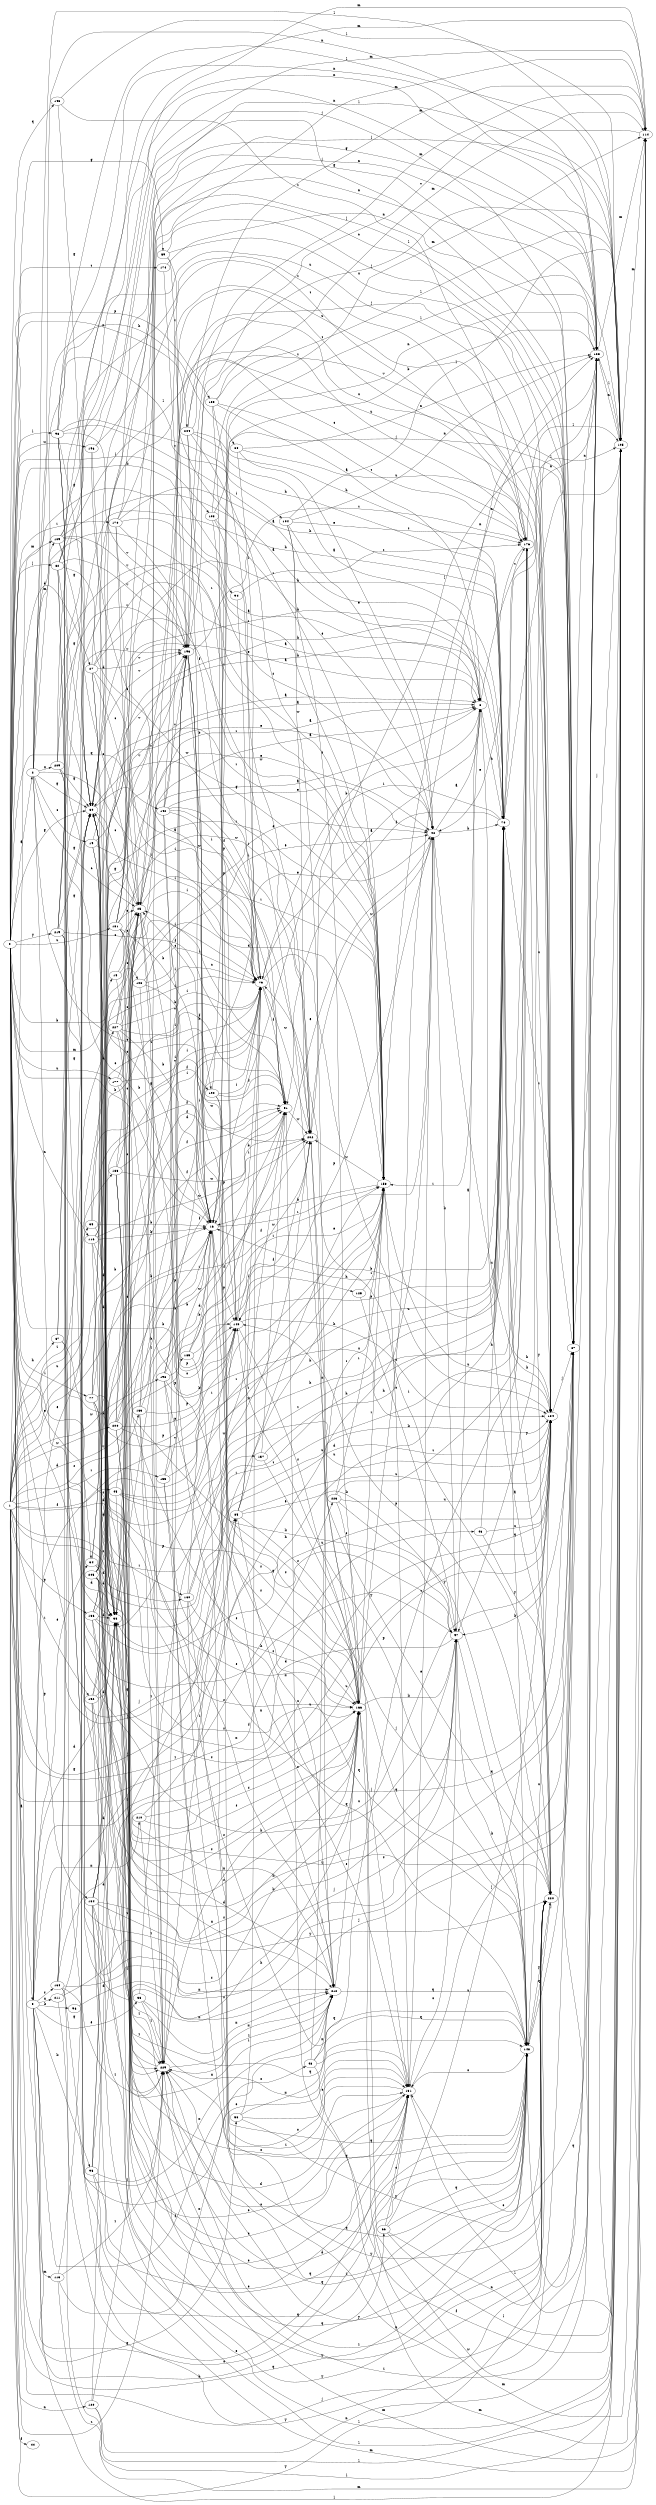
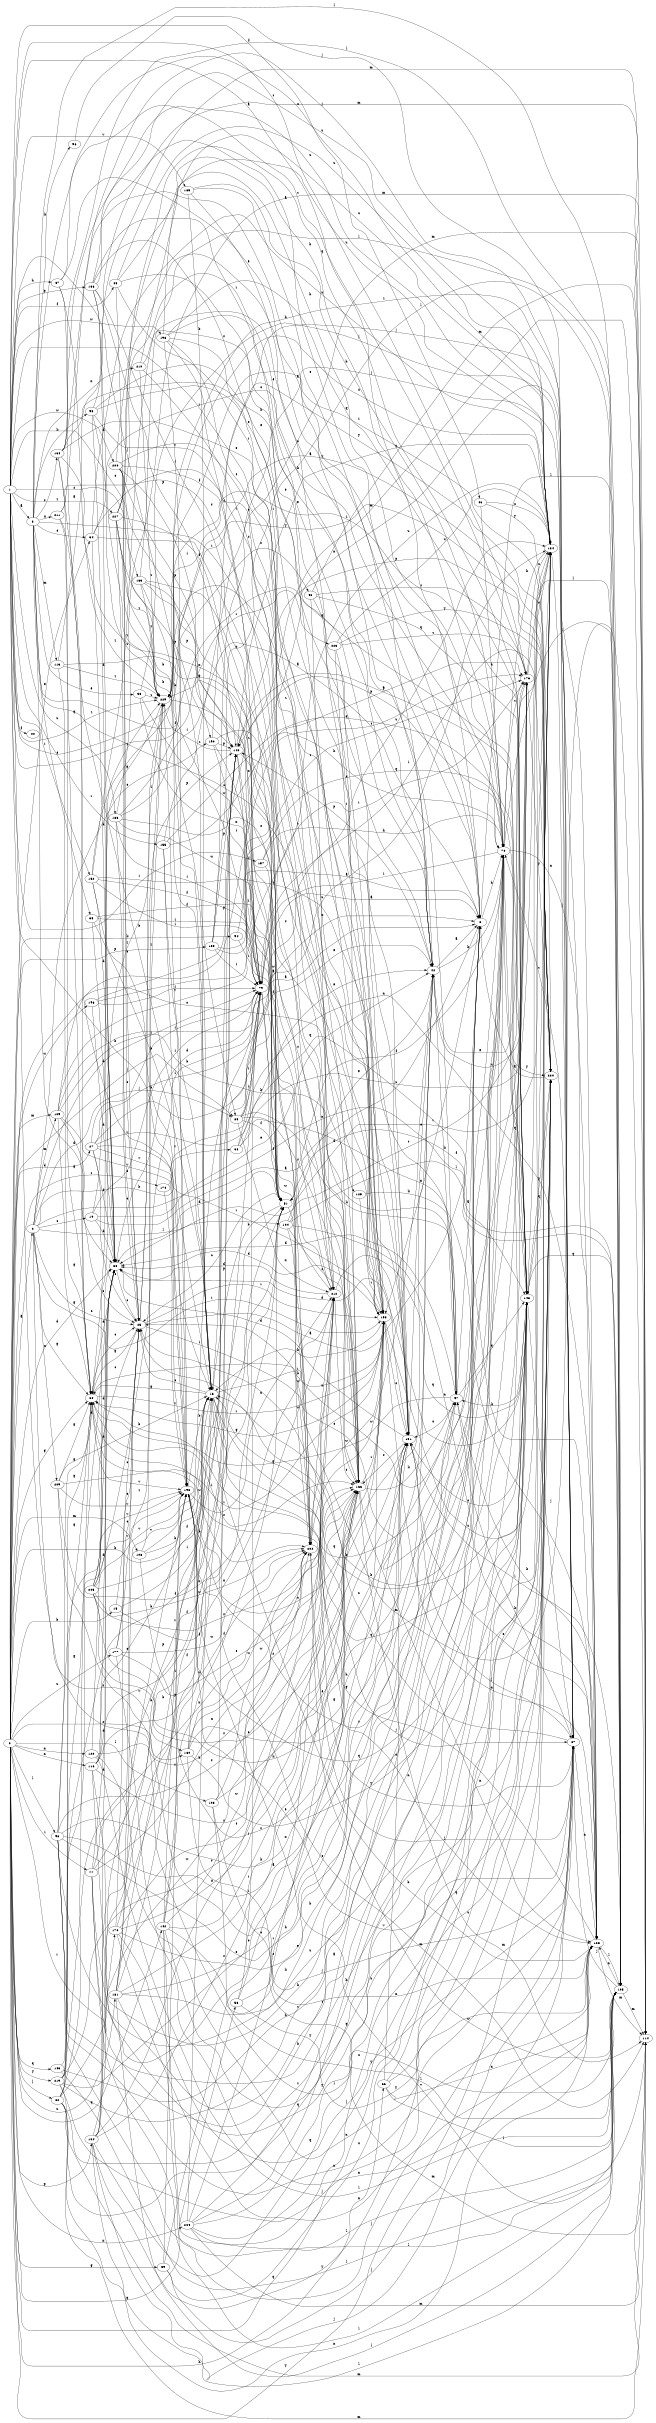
edge "196" -> "79": label "a" -> "i"
edge "211" -> "16": added, label "b"
